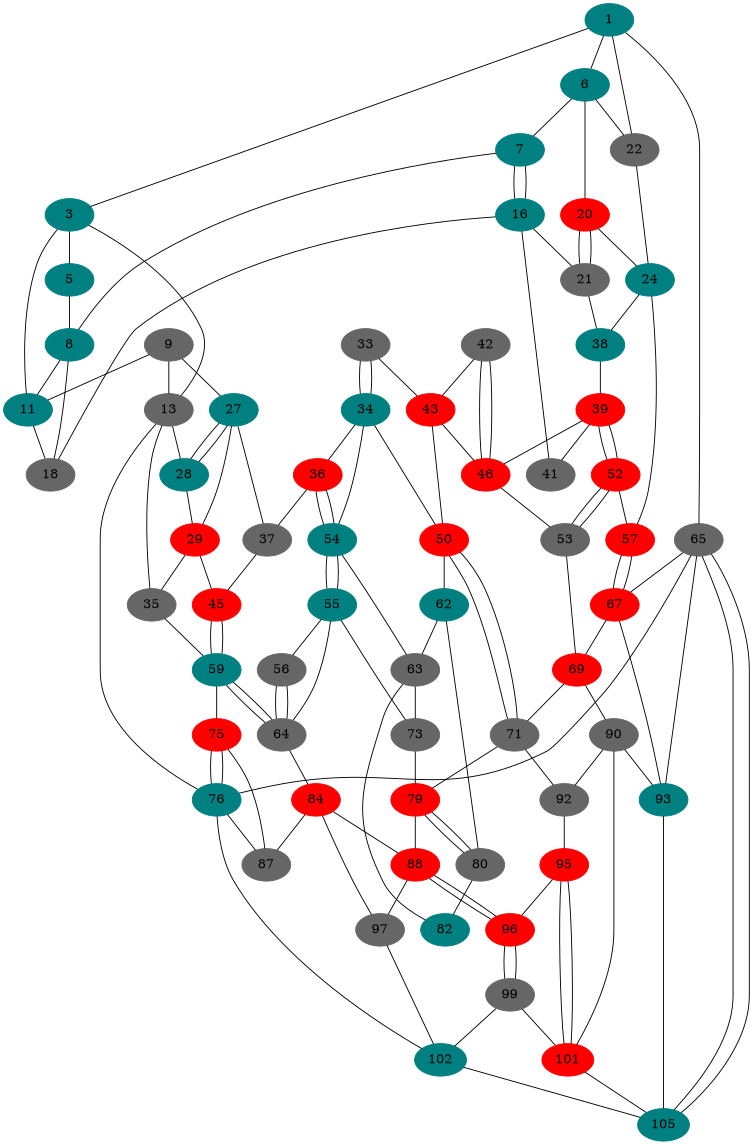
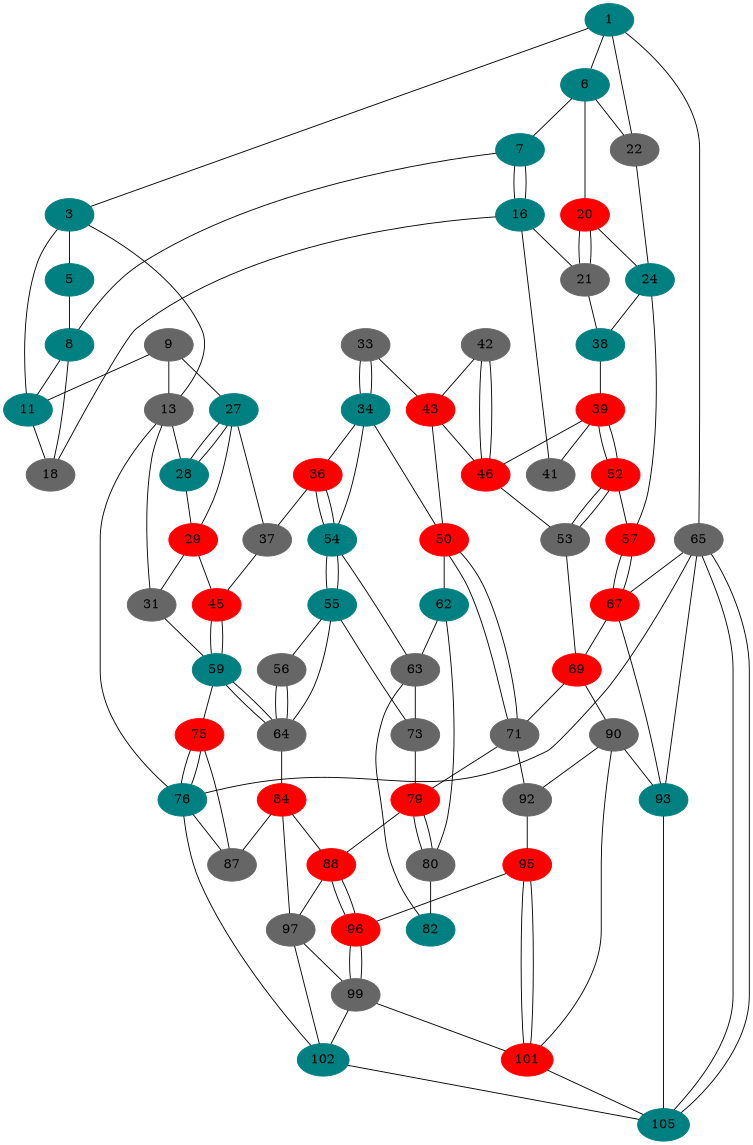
node "35": label "35" -> "31"
edge "97" -- "99": added
